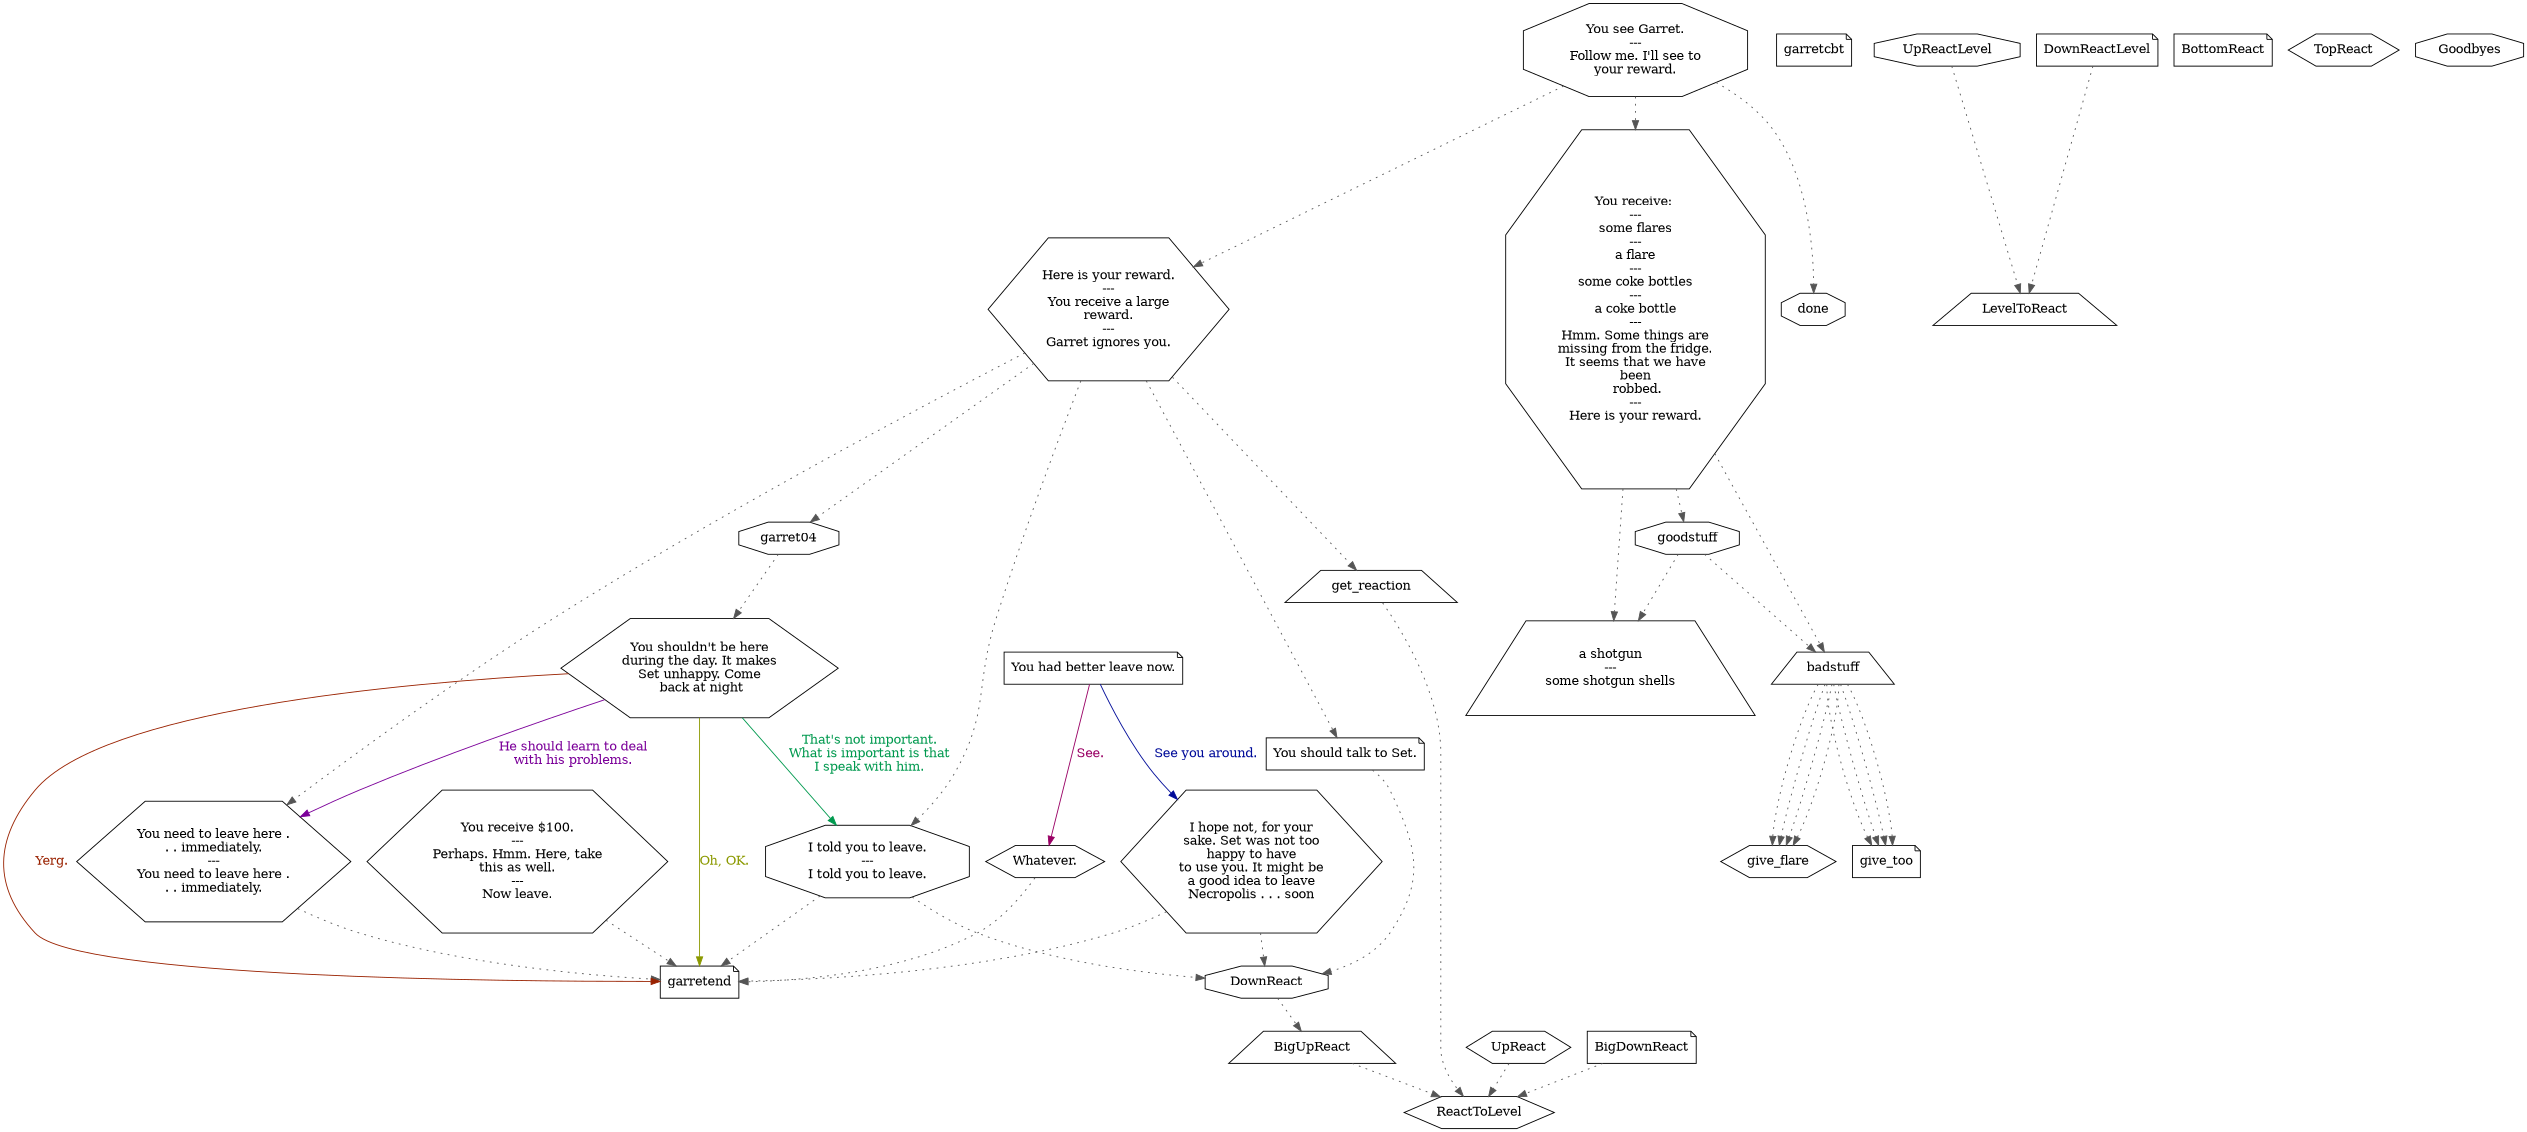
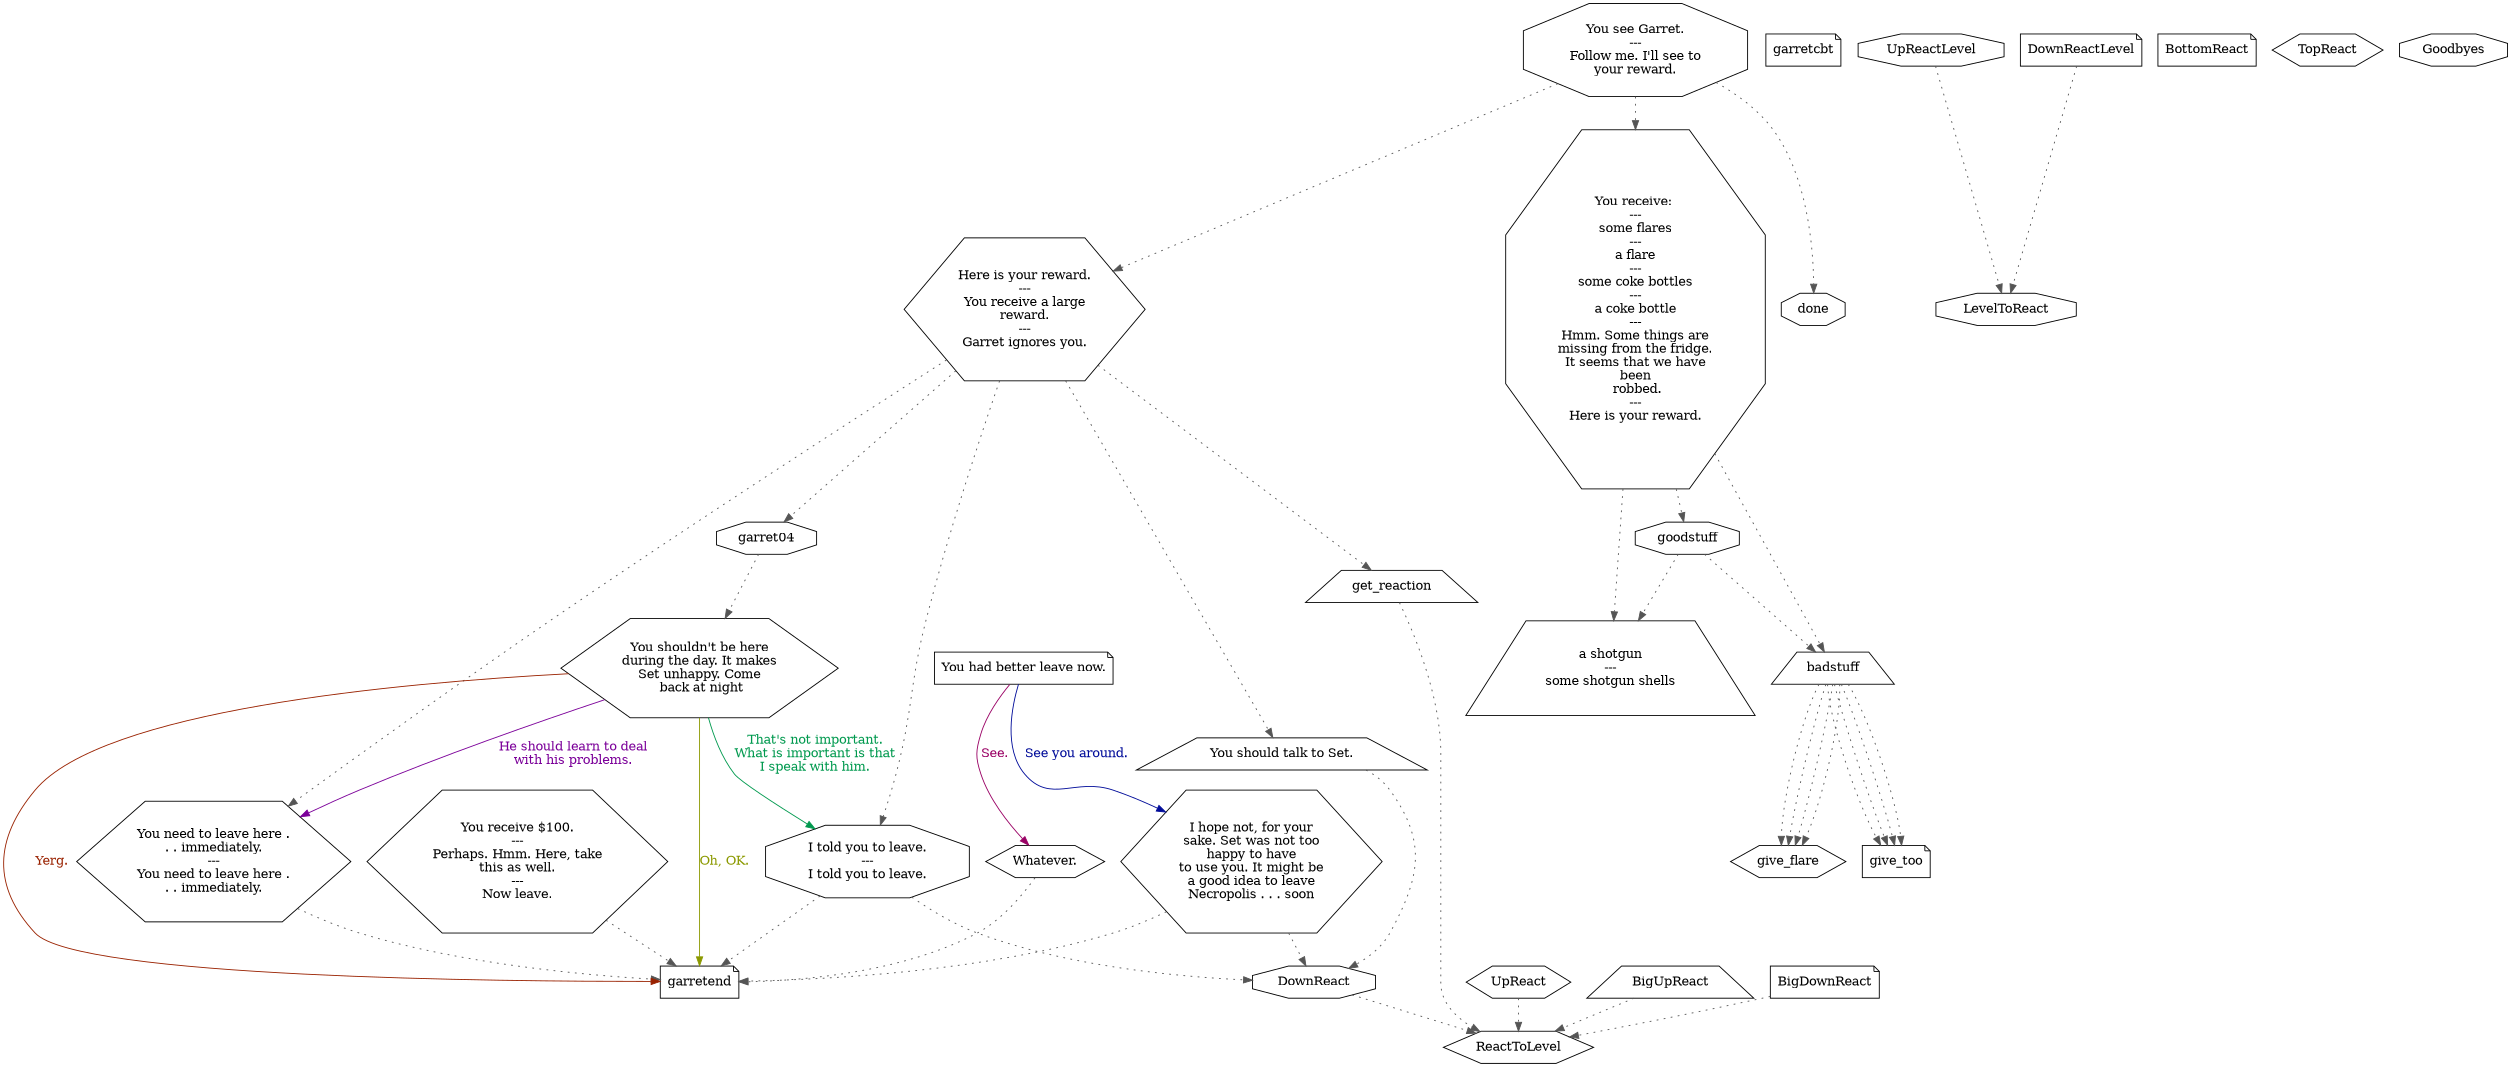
node "LevelToReact": shape trapezium -> octagon
node "You should talk to Set.": shape note -> trapezium
edge "DownReact" -> "BigUpReact": now "DownReact" -> "ReactToLevel"
